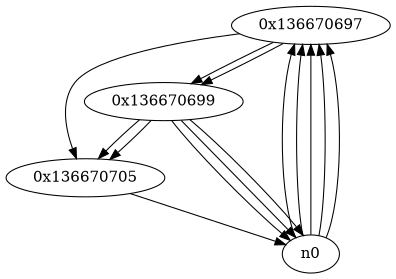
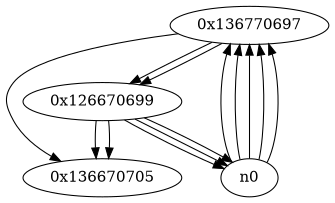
node "0x136670697": label "0x136670697" -> "0x136770697"
node "0x136670699": label "0x136670699" -> "0x126670699"
edge "0x136670705" -> "n0": removed
